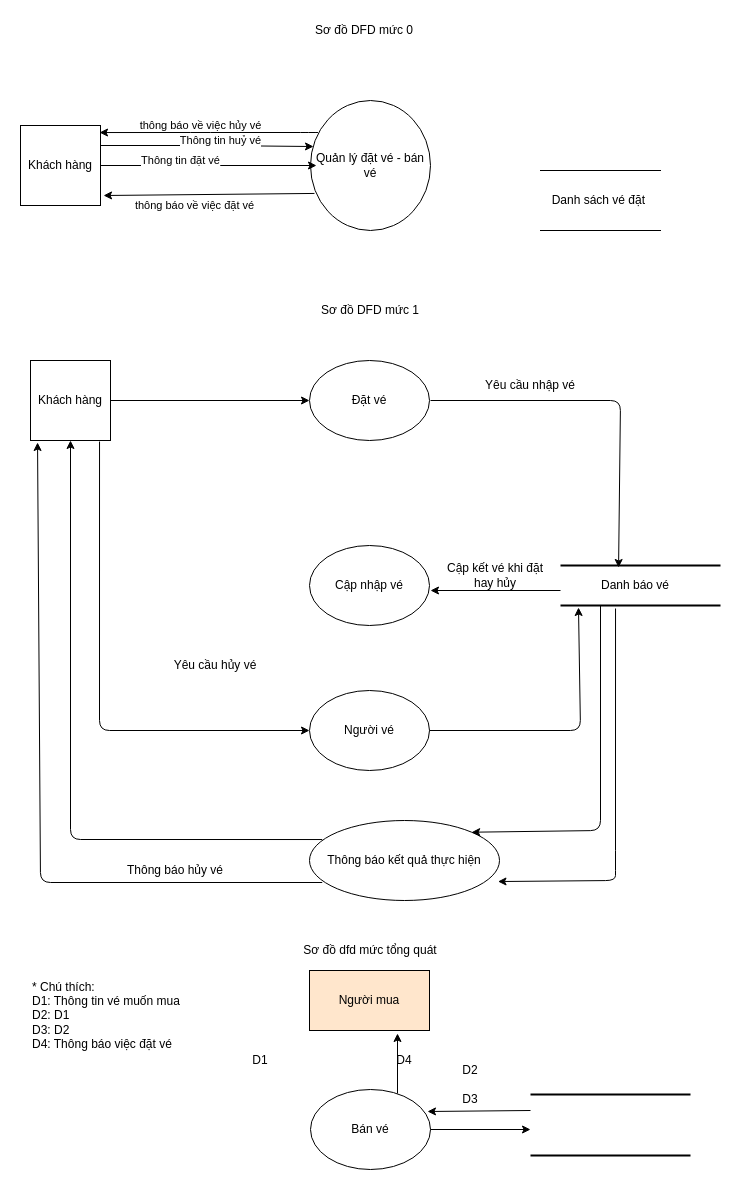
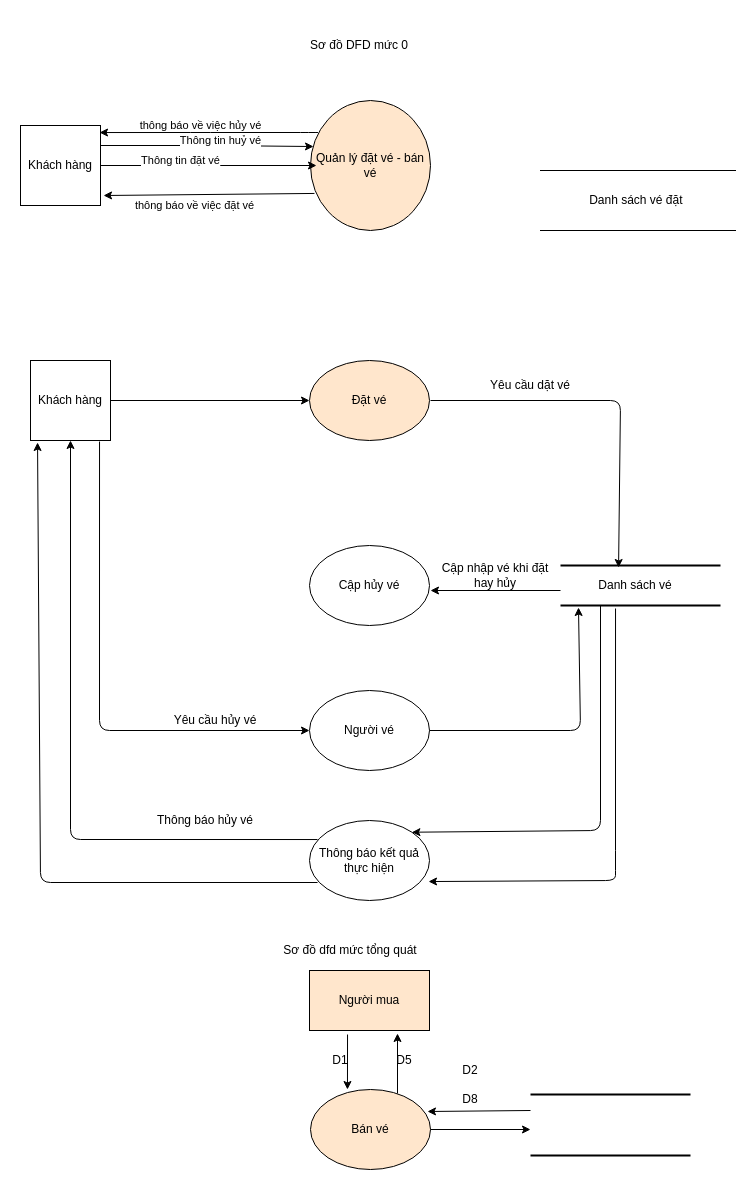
node "Sơ đồ DFD mức 0": moved (365, 31) -> (360, 46)
node "Quản lý đặt vé - bán vé": fillcolor #ffffff -> #ffe6cc
node "Danh sách vé đặt": size 120x60 -> 195x60
node "Sơ đồ DFD mức 1": removed
node "Yêu cầu nhập vé": label "Yêu cầu nhập vé" -> "Yêu cầu dặt vé"
node "Đặt vé": fillcolor #ffffff -> #ffe6cc
node "Cập kết vé khi đặt hay hủy": label "Cập kết vé khi đặt hay hủy" -> "Cập nhập vé khi đặt hay hủy"
node "Cập nhập vé": label "Cập nhập vé" -> "Cập hủy vé"
node "Danh báo vé": label "Danh báo vé" -> "Danh sách vé"
node "Yêu cầu hủy vé": moved (216, 666) -> (216, 721)
node "Thông báo kết quả thực hiện": size 190x80 -> 120x80
node "Thông báo hủy vé": moved (176, 871) -> (206, 821)
node "Sơ đồ dfd mức tổng quát": moved (371, 951) -> (351, 951)
node "* Chú thích: D1: Thông tin vé muốn mua D2: D1 D3: D2 D4: Thông báo việc đặt vé": removed
edge "Người mua" -> "Bán vé": added
node "D1": moved (261, 1061) -> (341, 1061)
node "D4": label "D4" -> "D5"
node "D3": label "D3" -> "D8"
node "Bán vé": fillcolor #ffffff -> #ffe6cc
